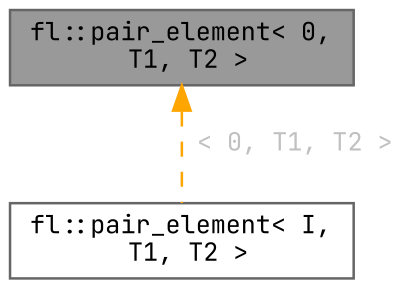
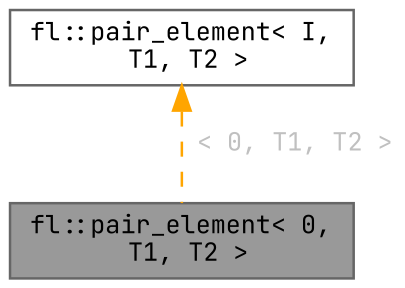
edge "fl::pair_element< I, T1, T2 >" -> "fl::pair_element< 0, T1, T2 >": reversed
